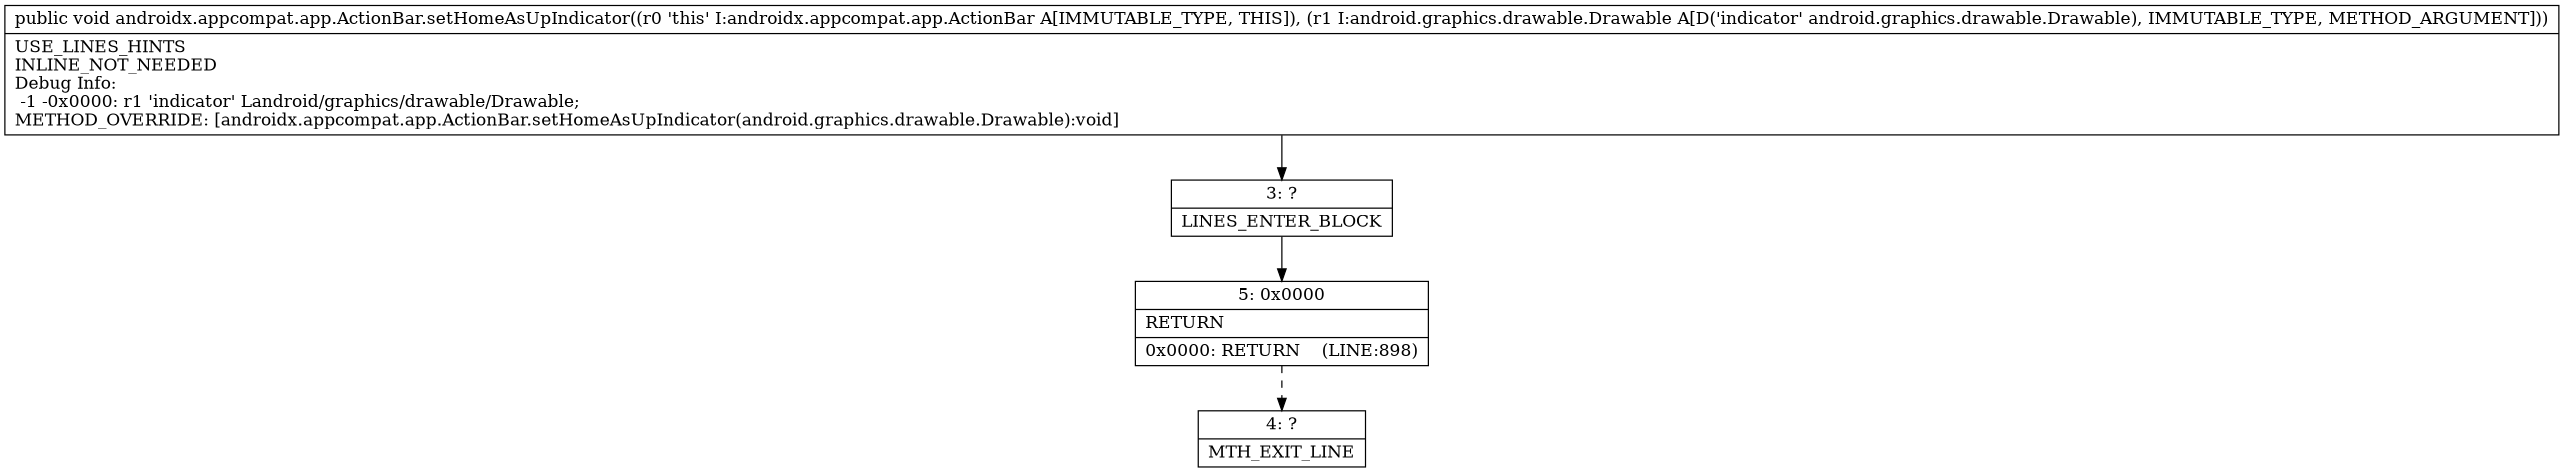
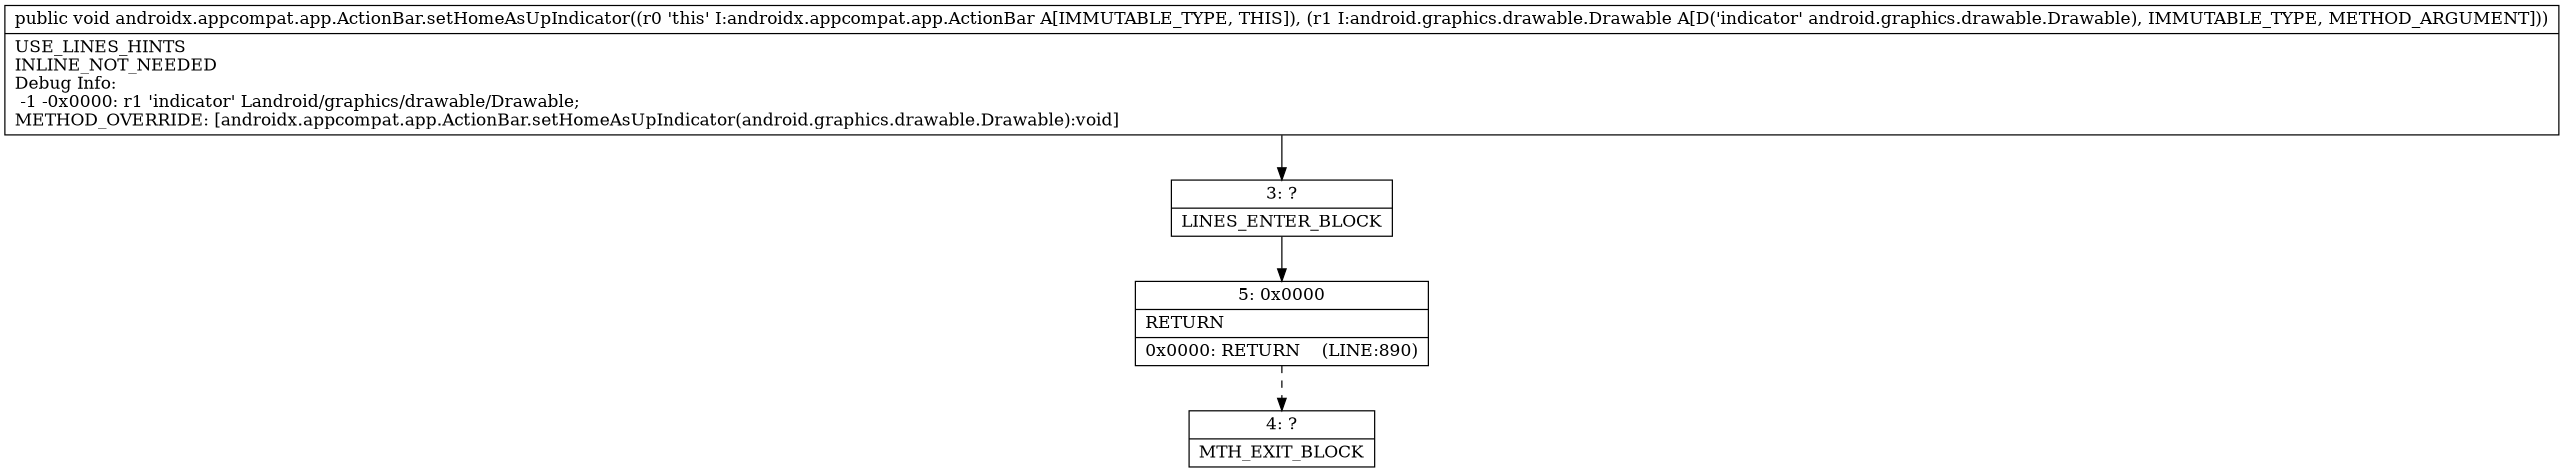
node "5: 0x0000": text "0x0000: RETURN    (LINE:898)" -> "0x0000: RETURN    (LINE:890)"
node "4: ?": text "MTH_EXIT_LINE" -> "MTH_EXIT_BLOCK"
